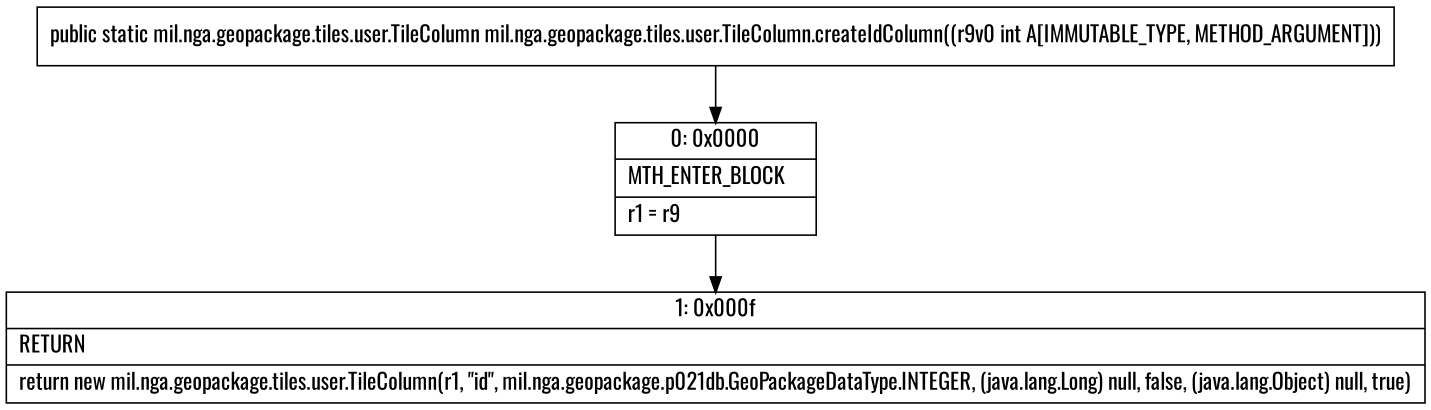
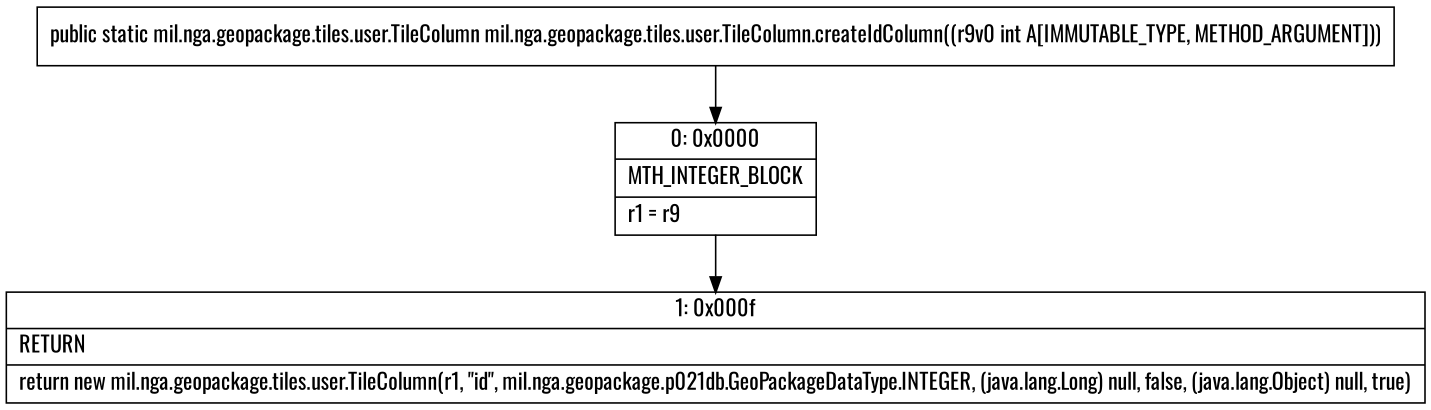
node "0: 0x0000": text "MTH_ENTER_BLOCK" -> "MTH_INTEGER_BLOCK"
